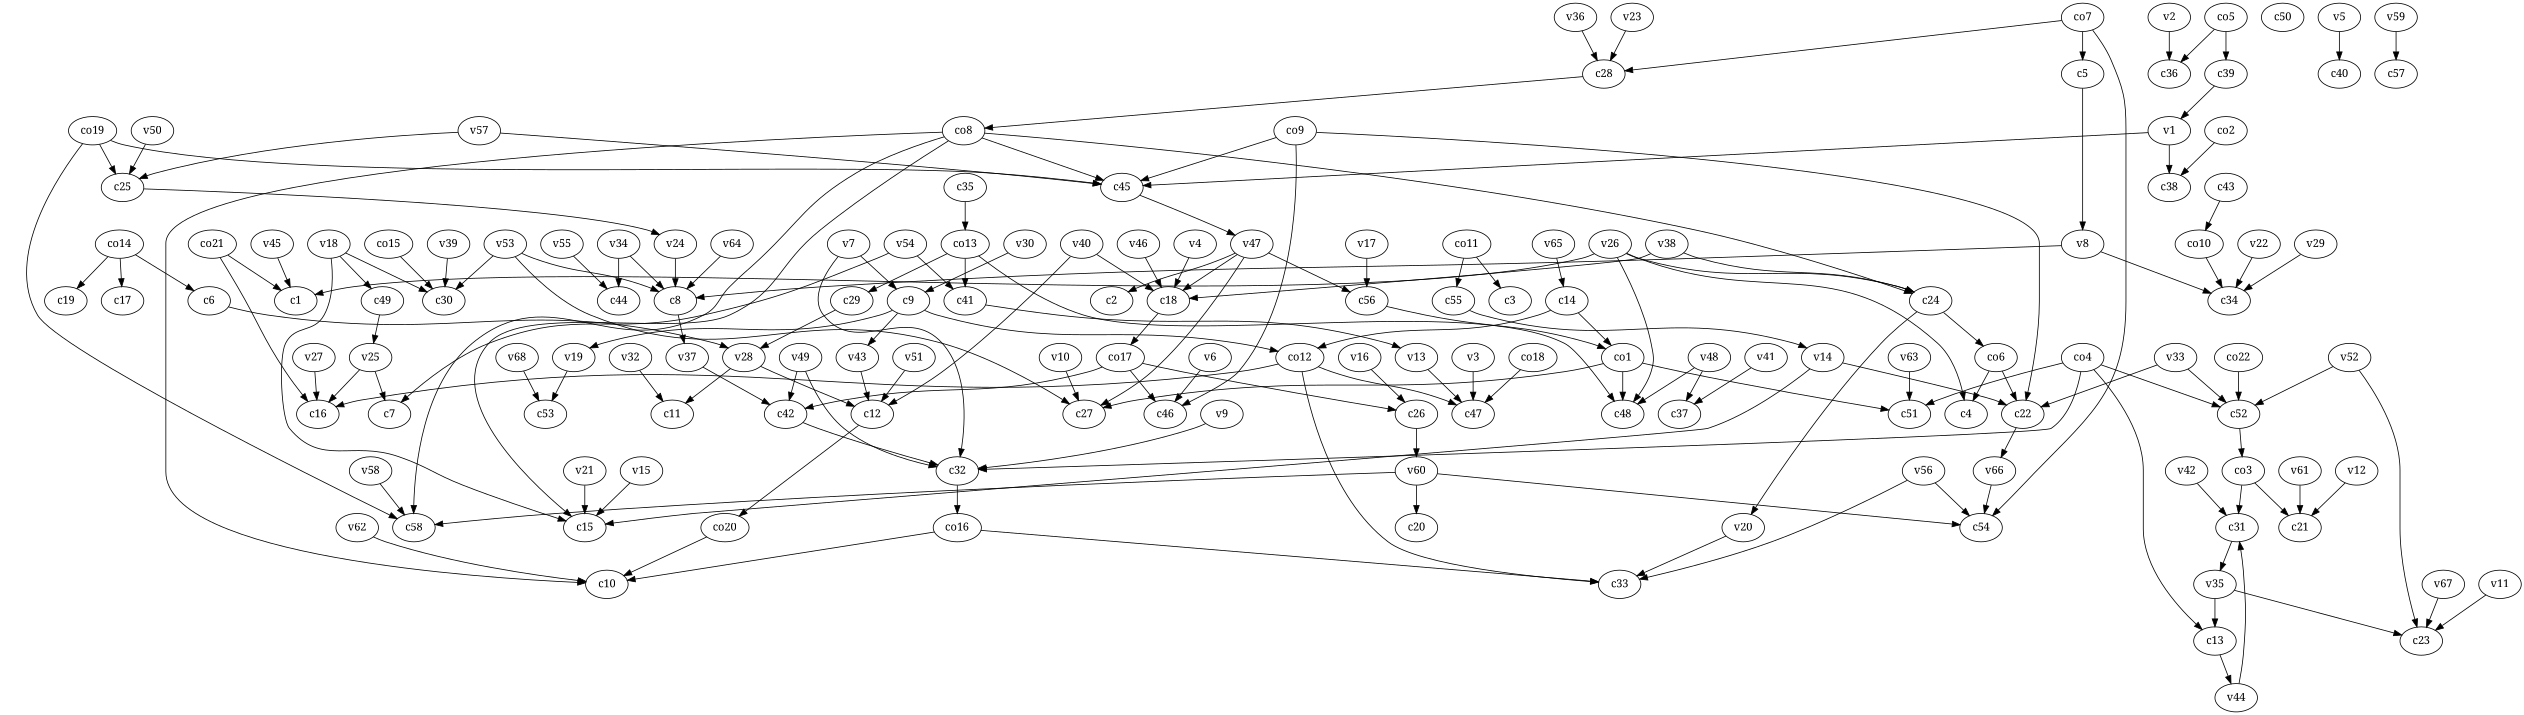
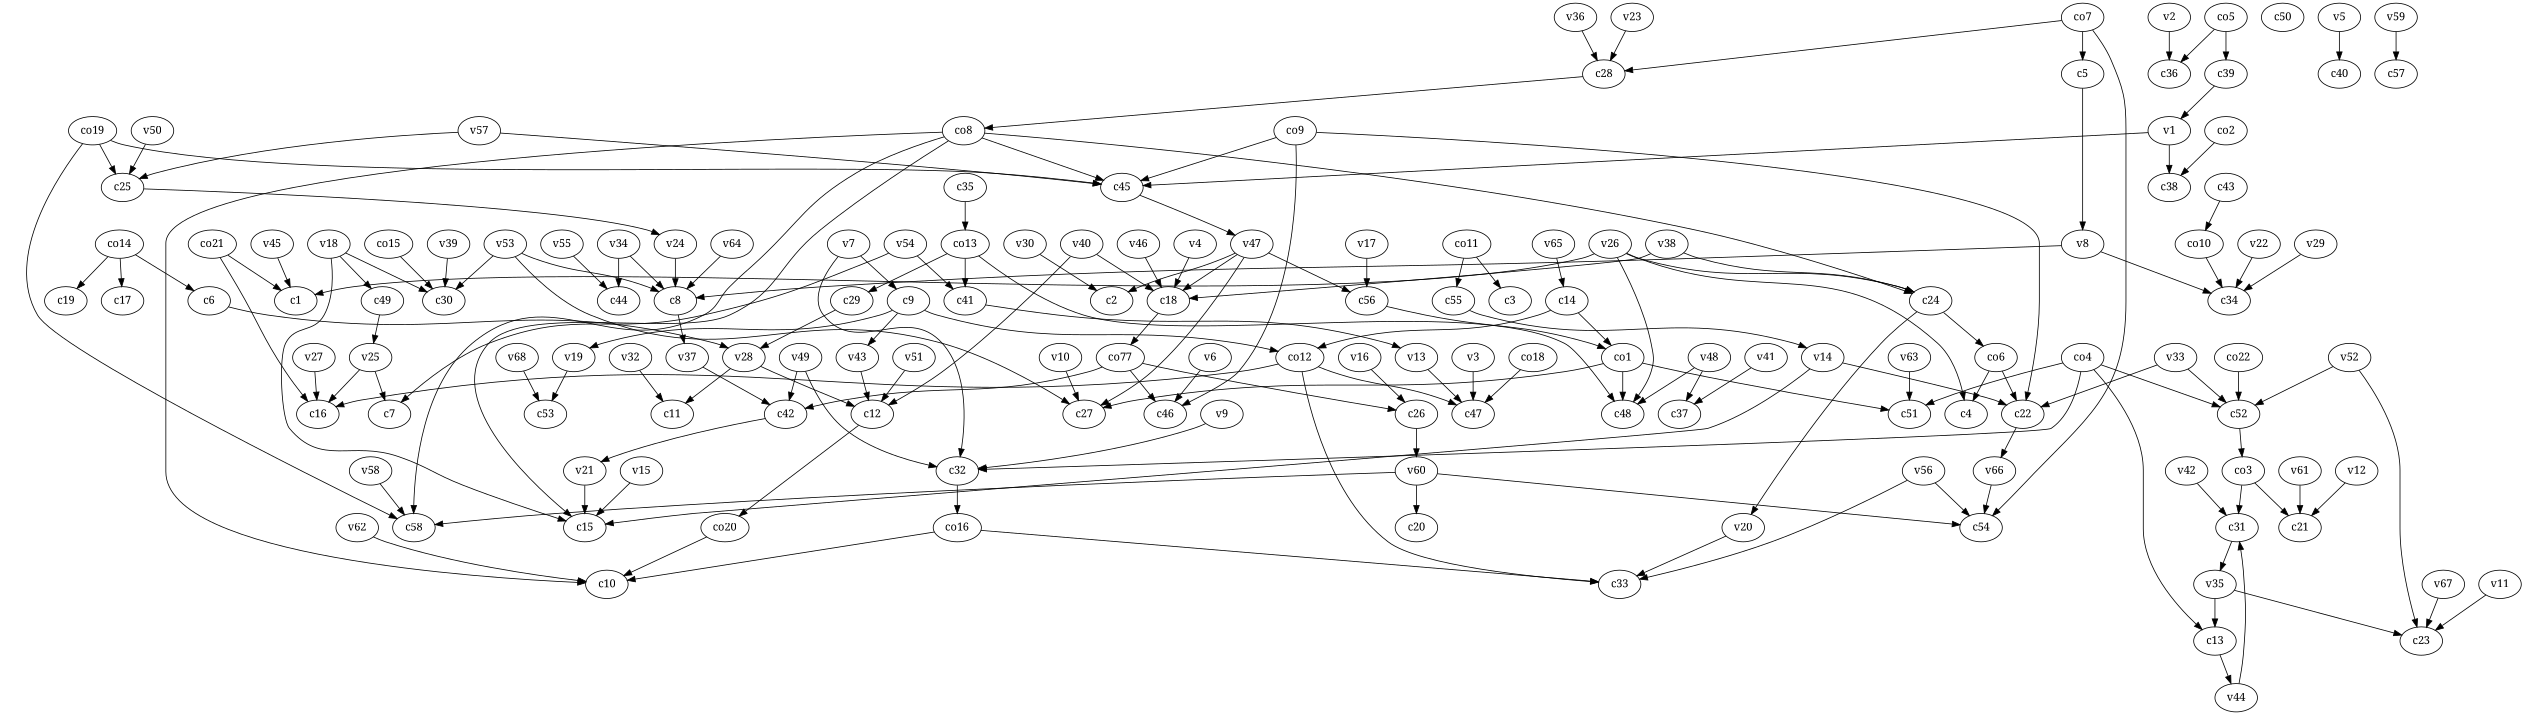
edge "v30" -> "c9": now "v30" -> "c2"
node "co17": label "co17" -> "co77"
edge "c42" -> "c32": now "c42" -> "v21"
